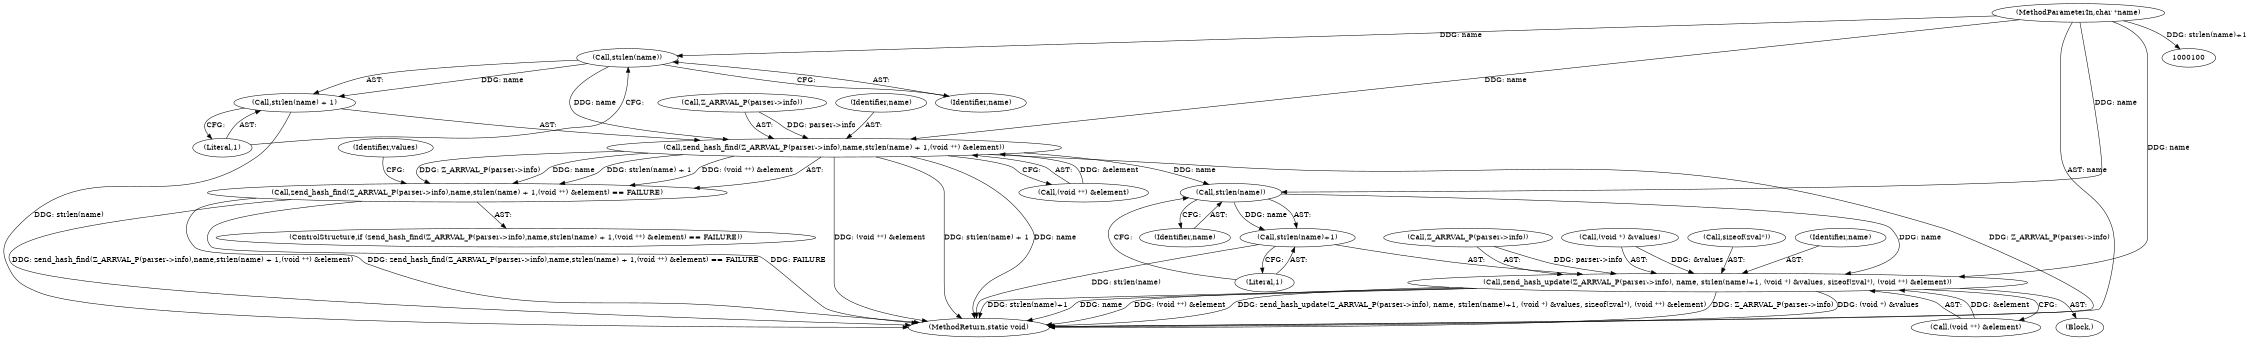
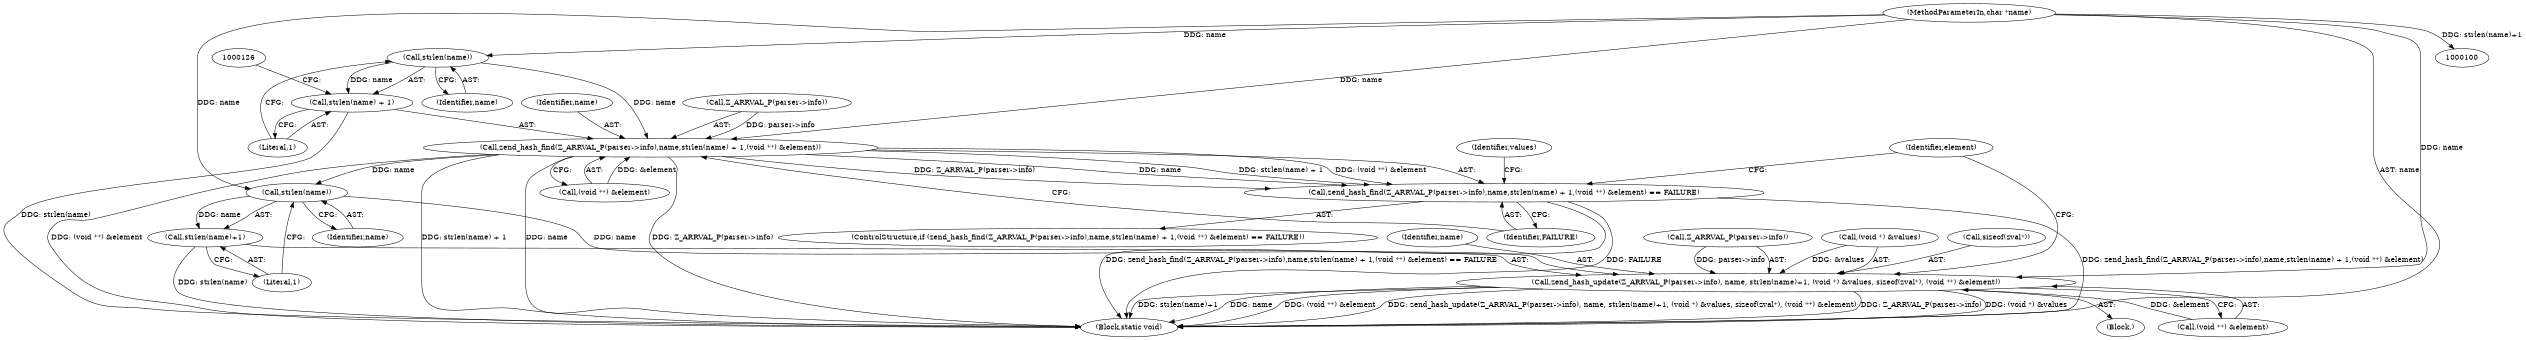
node "1000126": added
node "(Identifier,element)": added
node "(Identifier,FAILURE)": added
node "(MethodReturn,static void)": label "(MethodReturn,static void)" -> "(Block,static void)"
